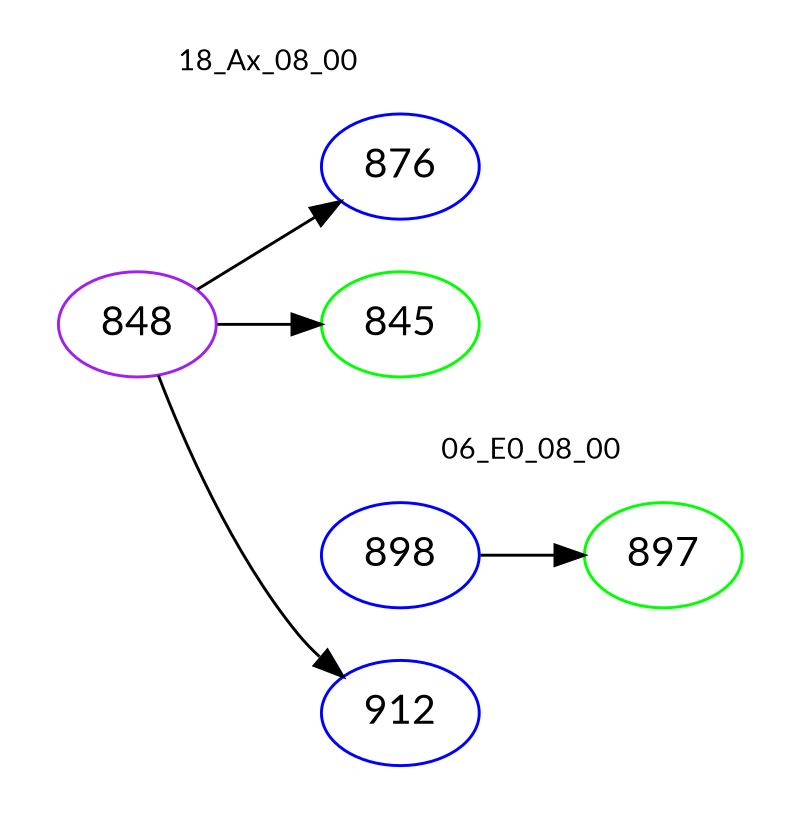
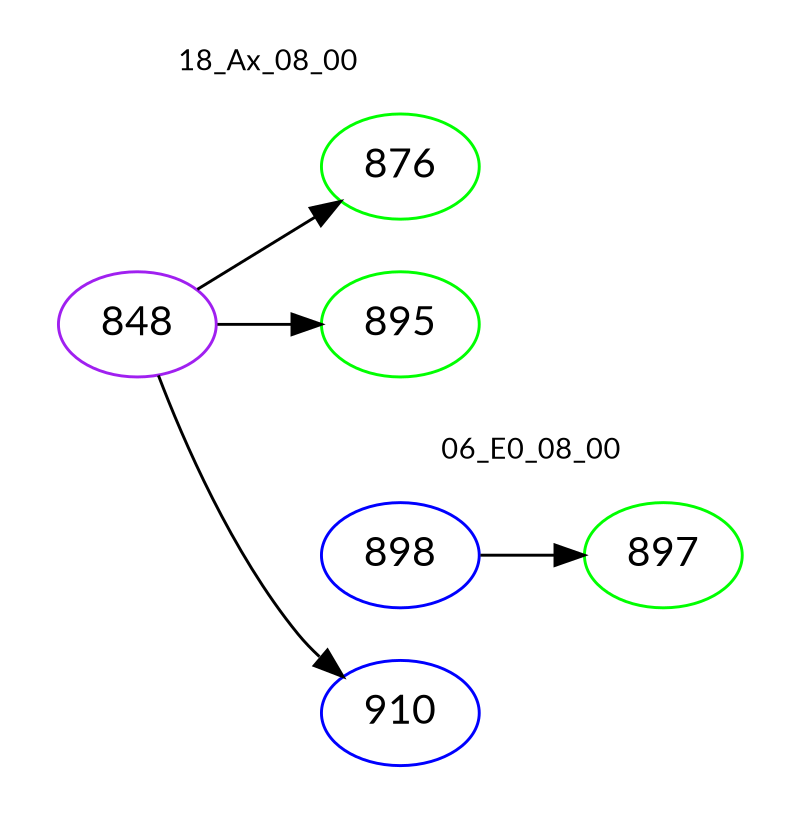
node "876": color blue -> green
node "845": label "845" -> "895"
node "912": label "912" -> "910"
